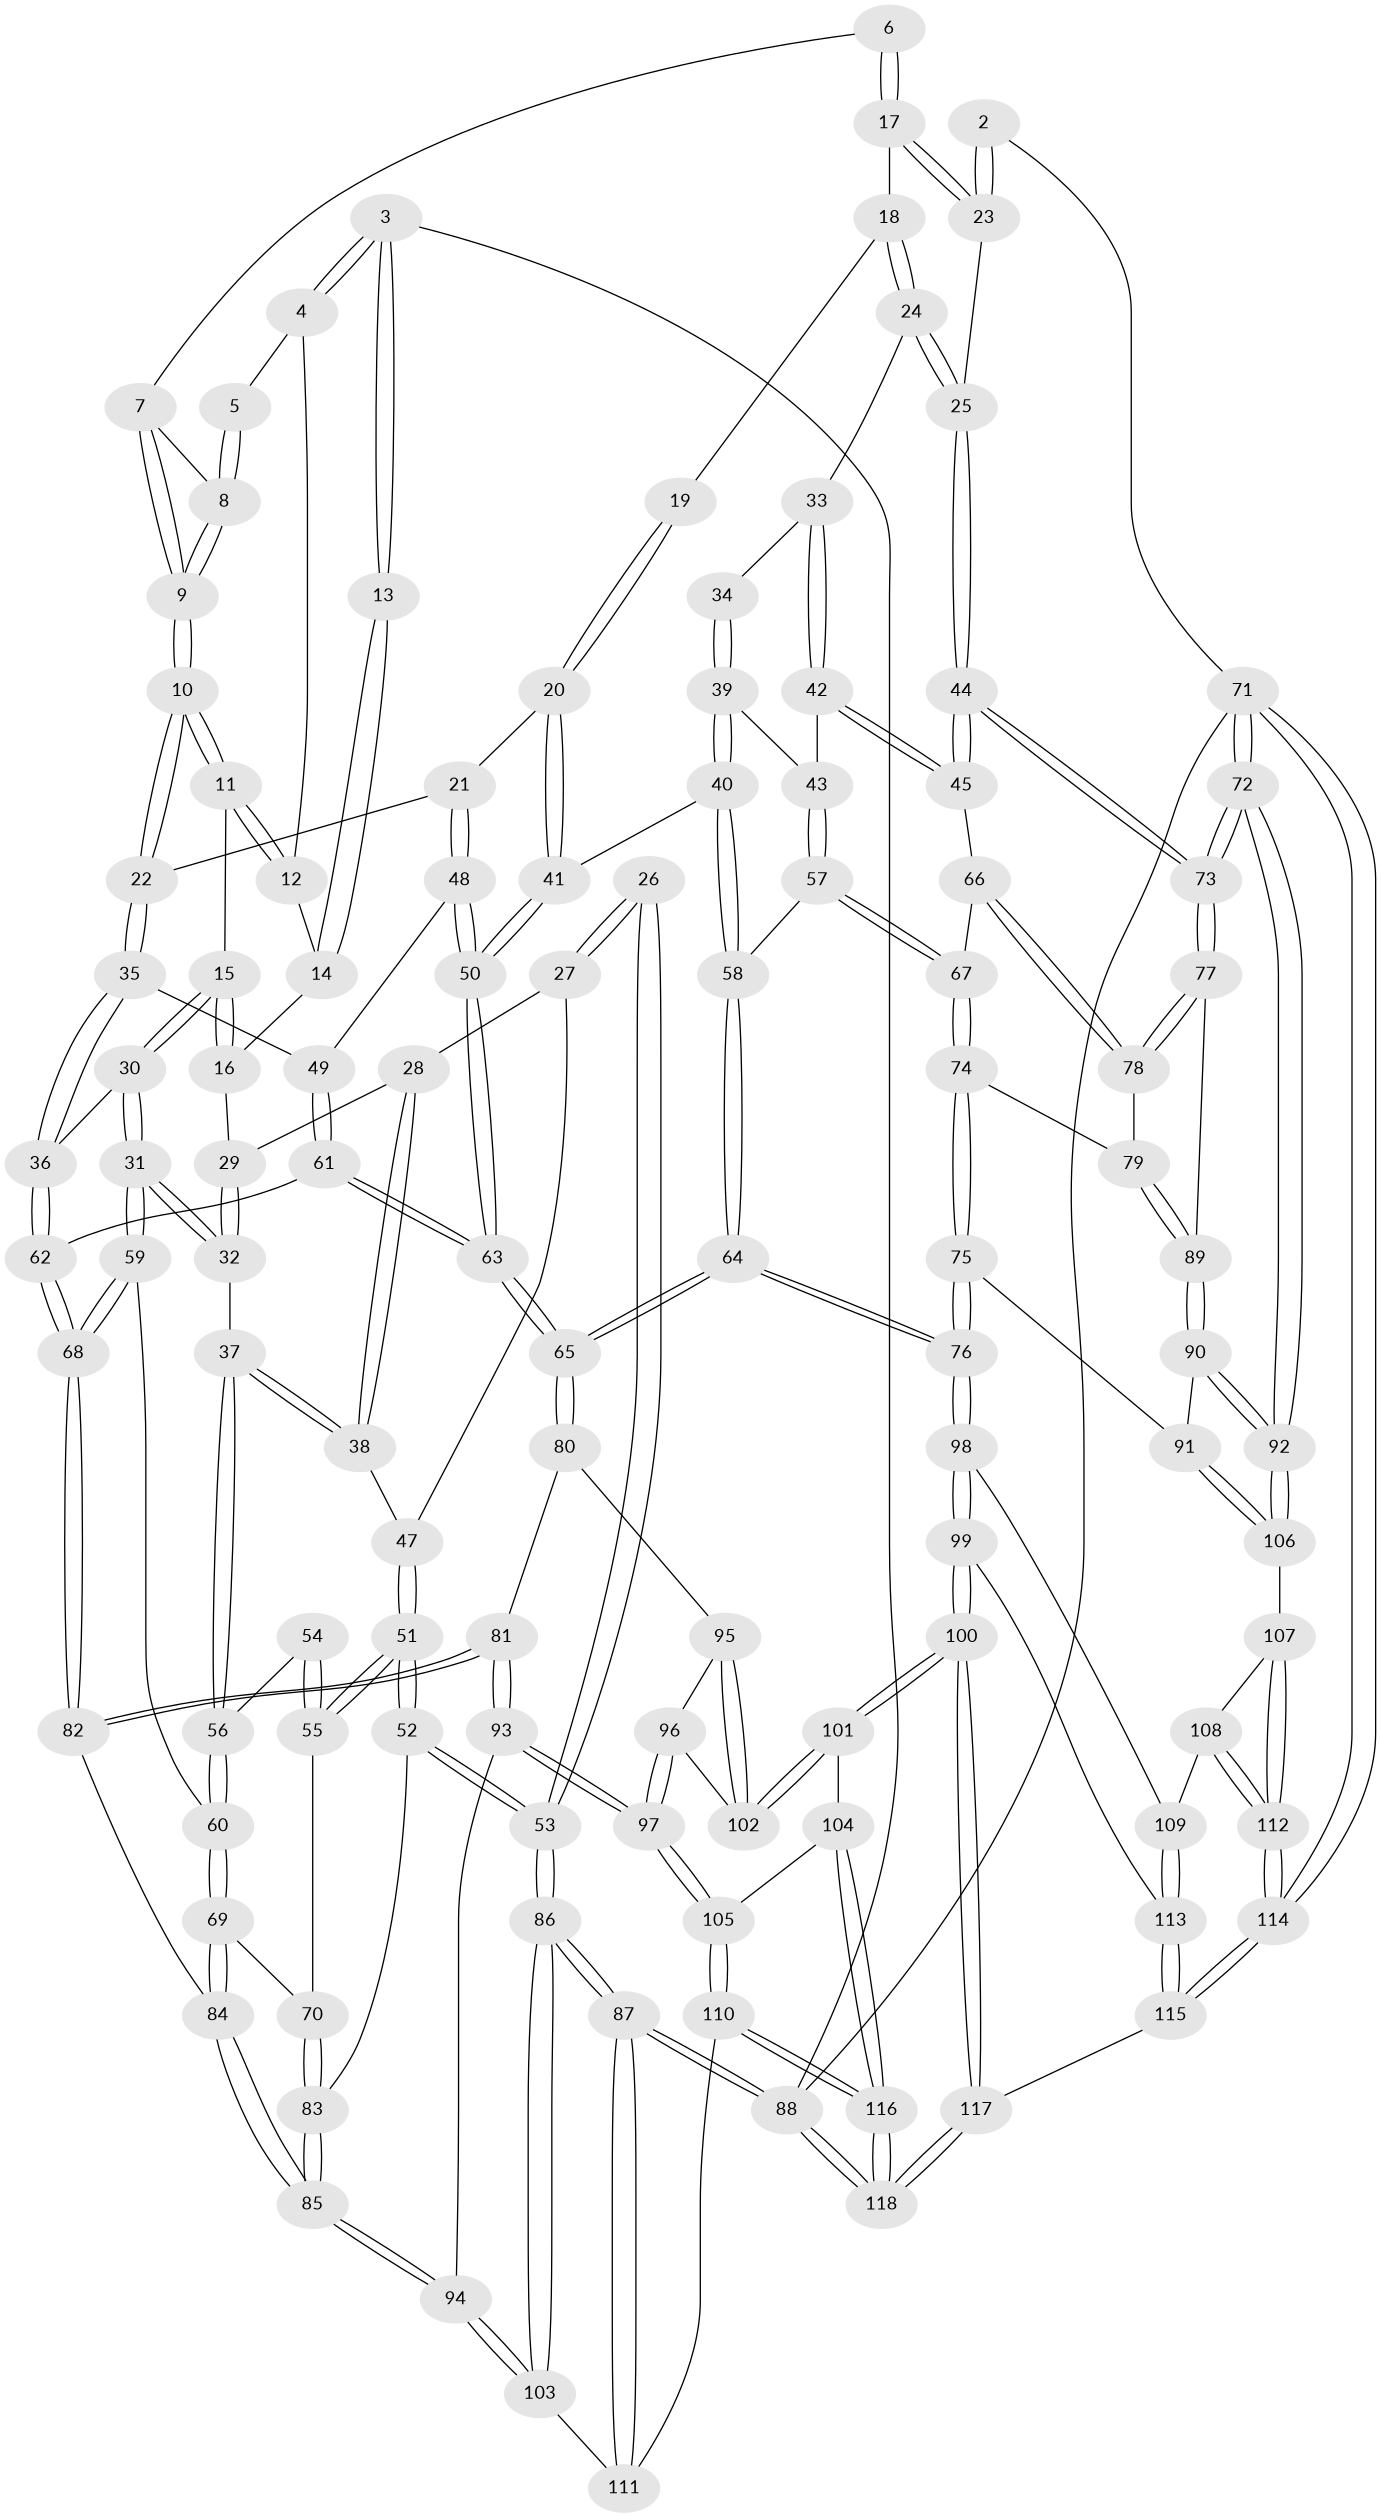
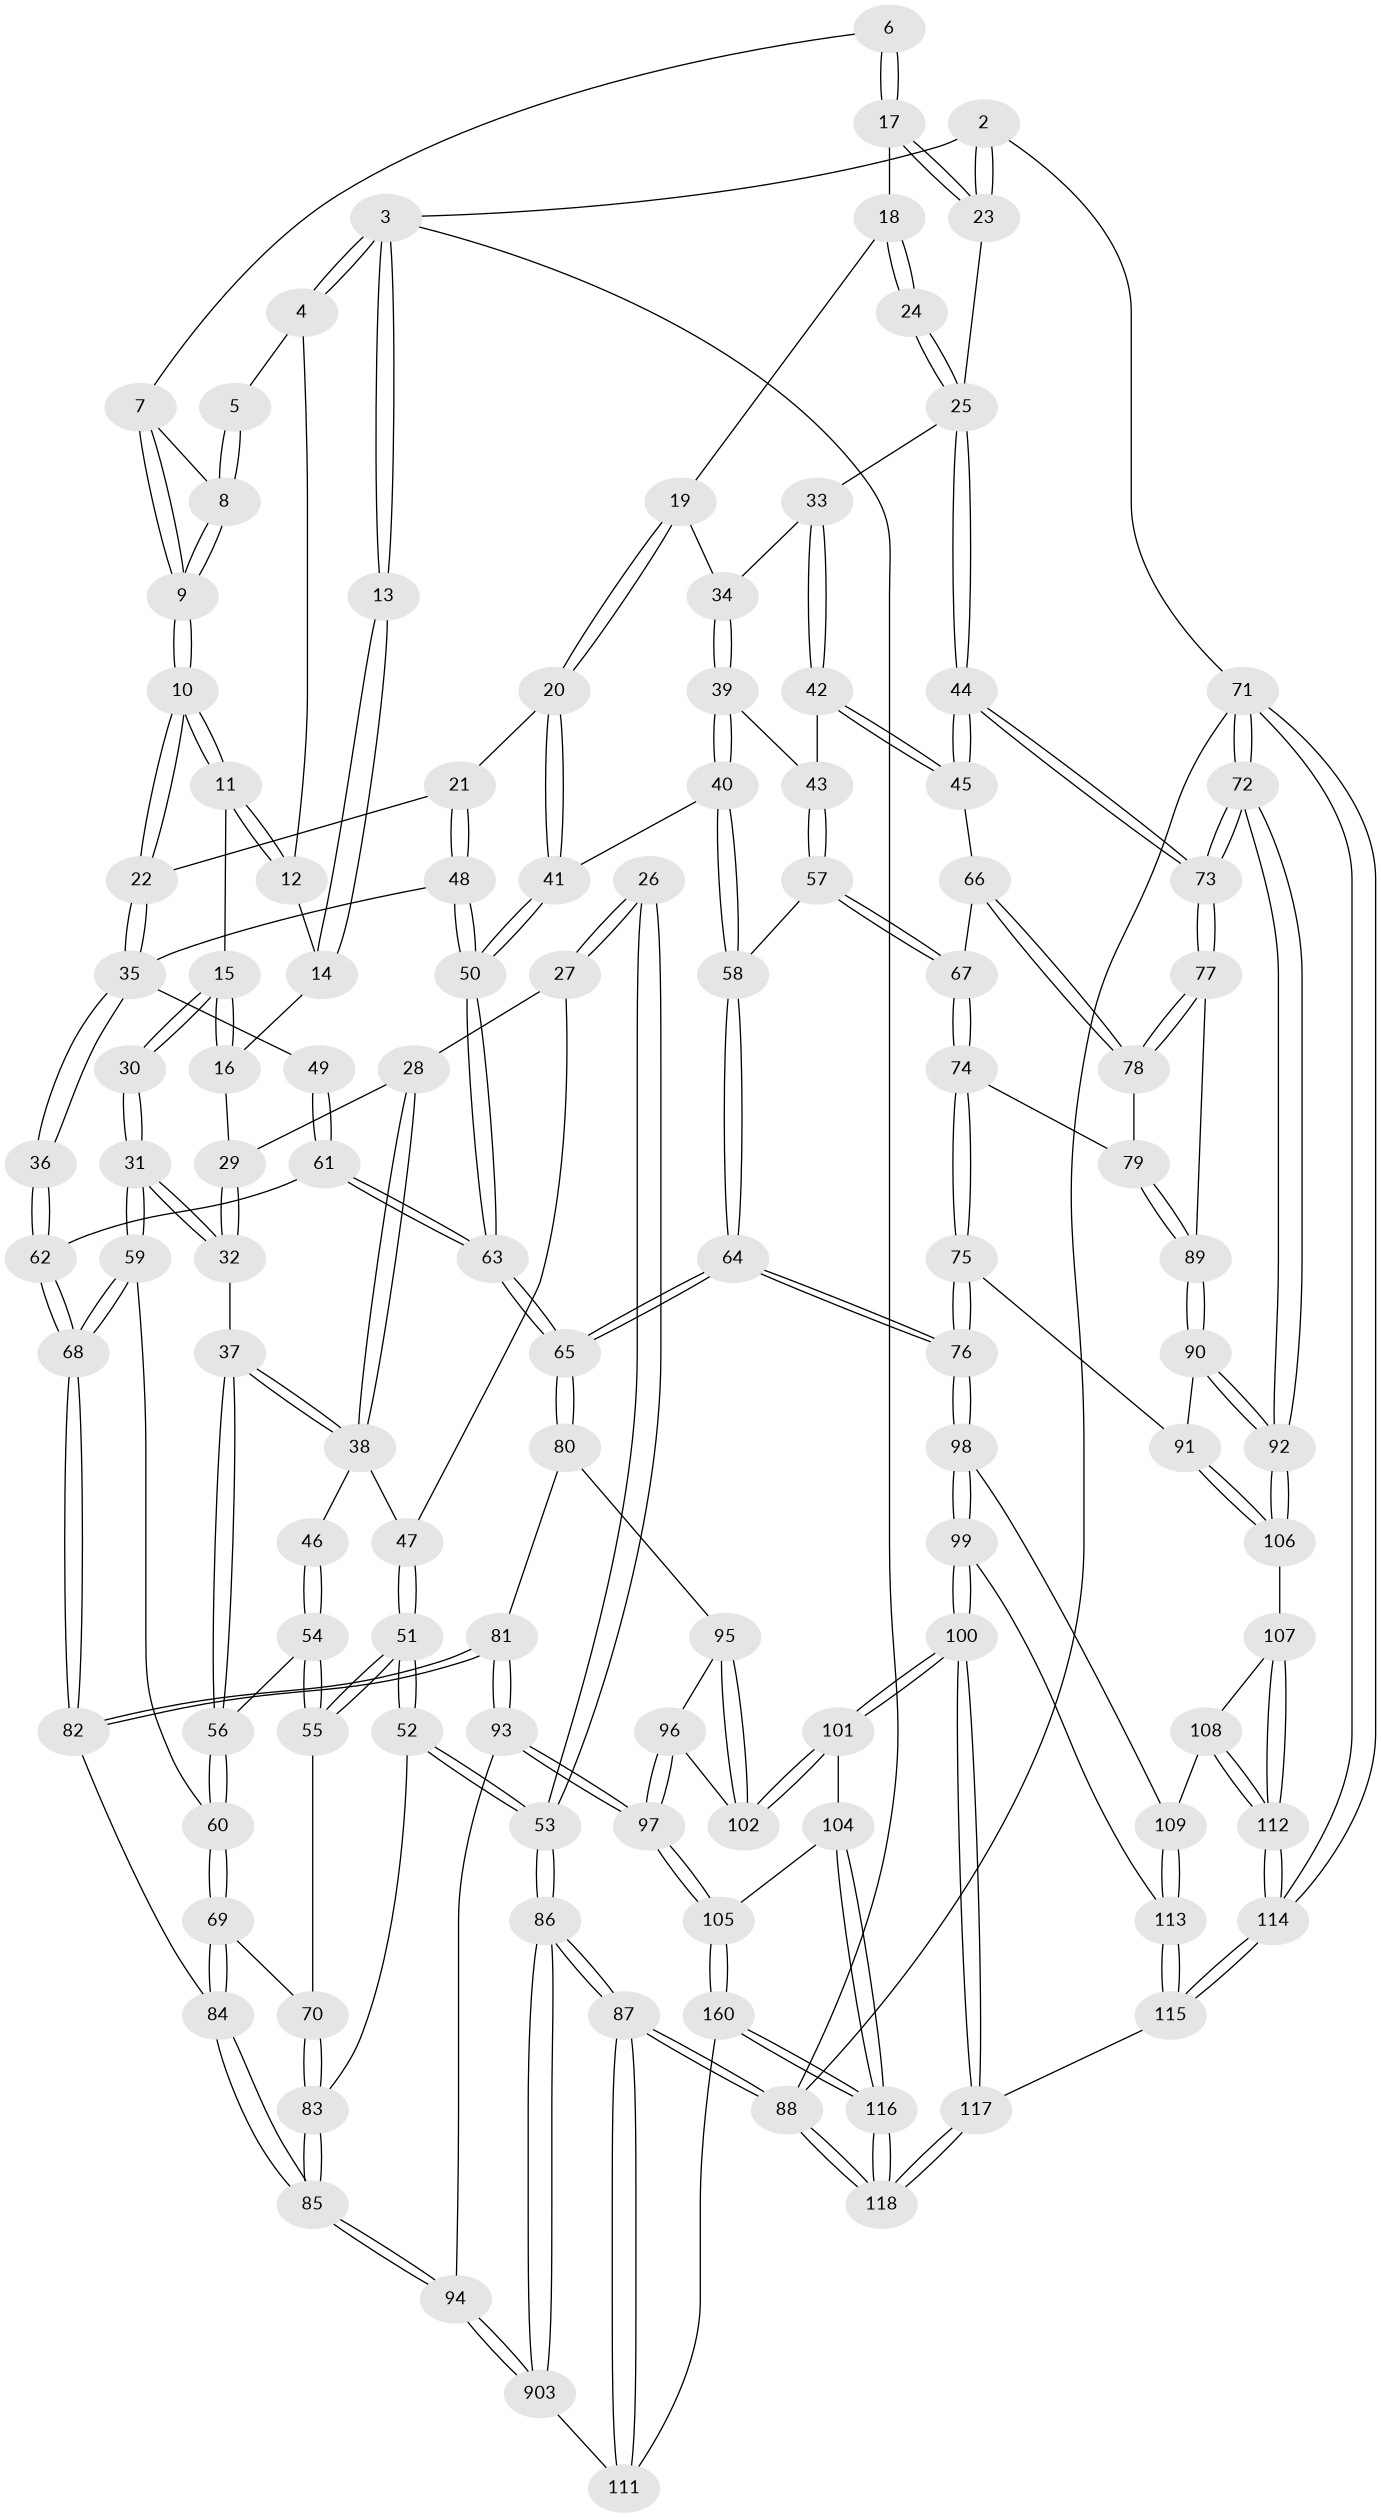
edge "2" -- "3": added
edge "24" -- "33": now "25" -- "33"
edge "19" -- "34": added
edge "48" -- "49": now "48" -- "35"
edge "30" -- "36": removed
node "46": added
node "110": label "110" -> "160"
node "103": label "103" -> "903"
